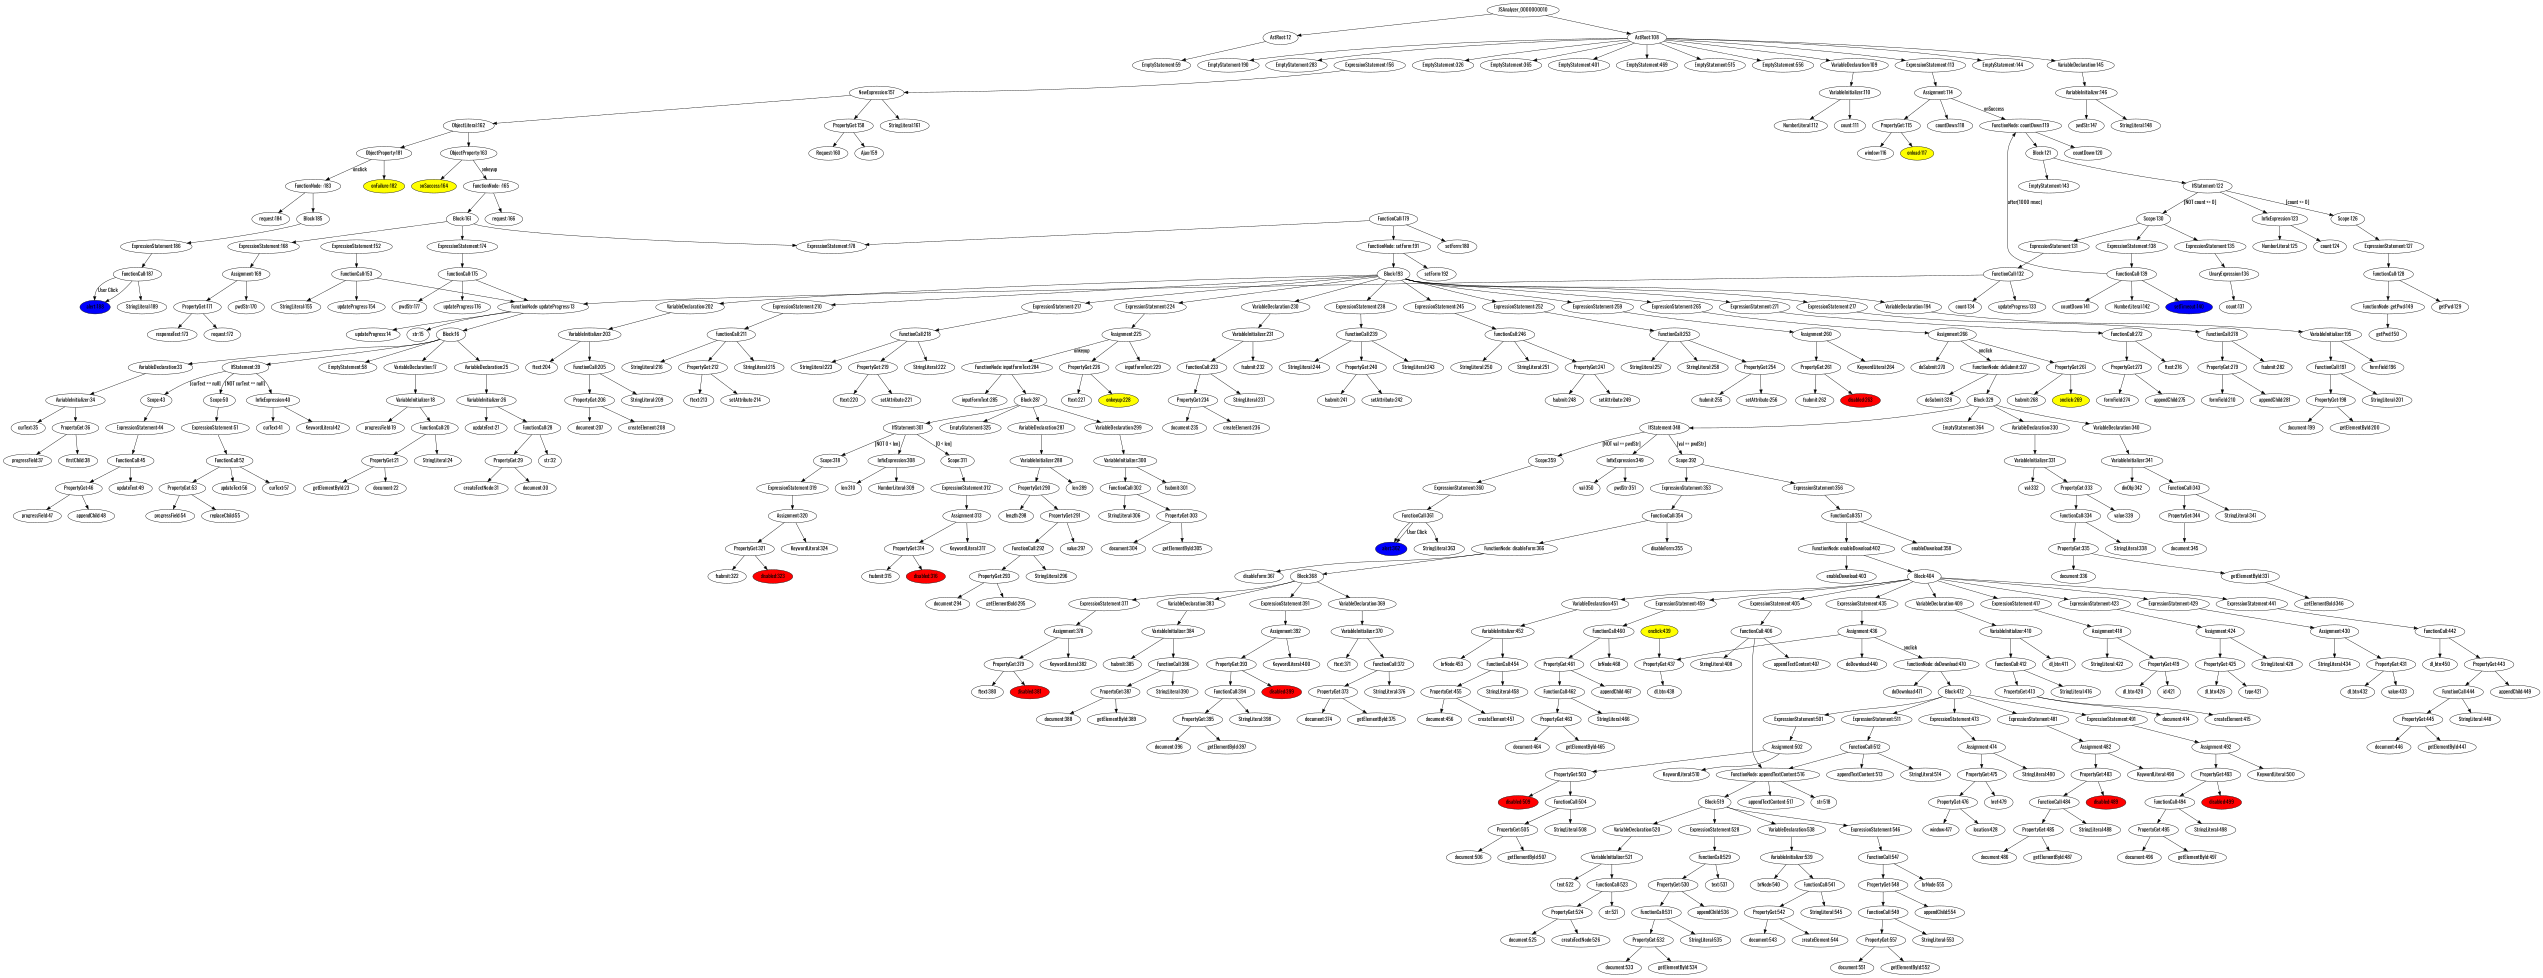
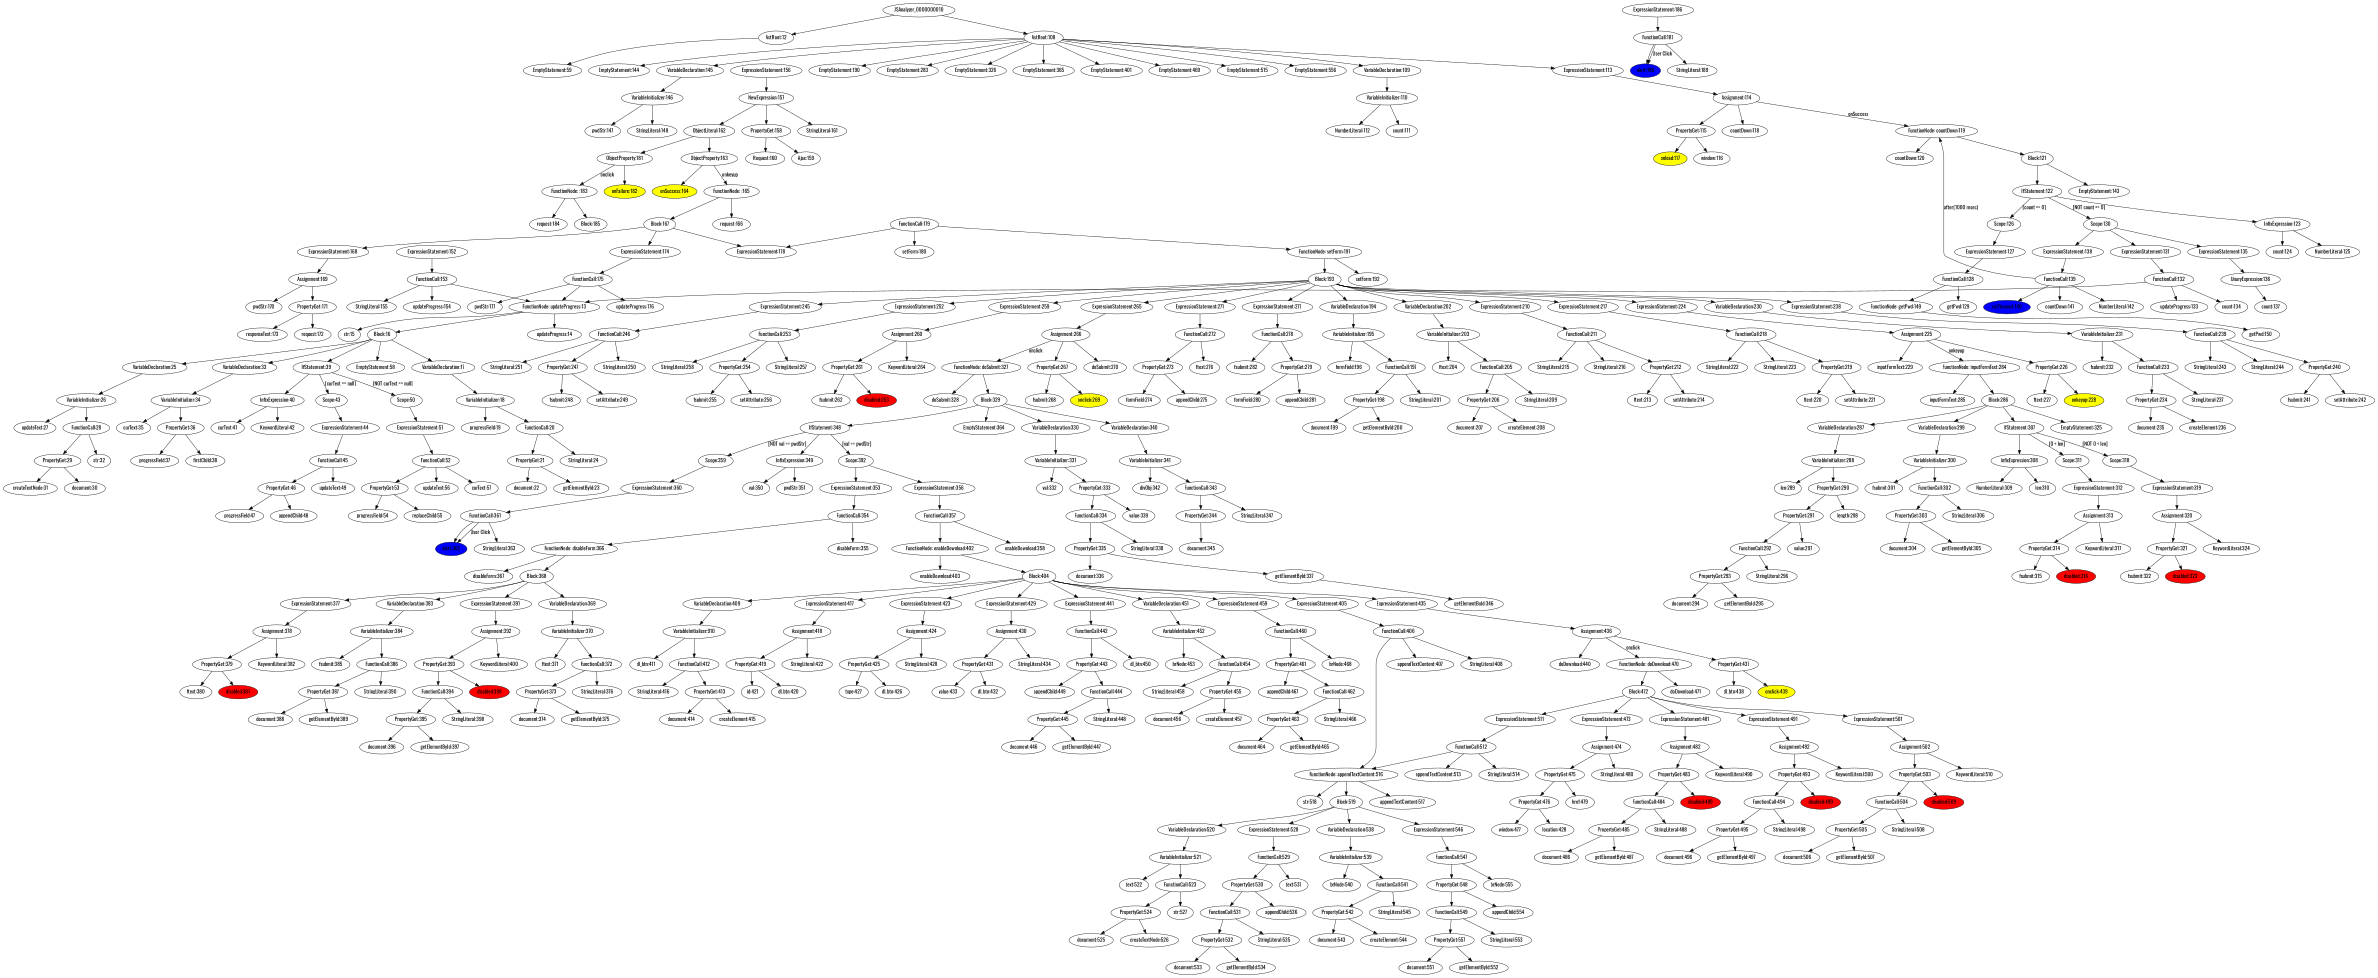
edge "Block:185" -> "ExpressionStatement:186": removed
node "Block:287": label "Block:287" -> "Block:286"
node "formField:210": label "formField:210" -> "formField:280"
node "VariableInitializer:410": label "VariableInitializer:410" -> "VariableInitializer:910"
edge "onclick:439" -> "PropertyGet:437": reversed
